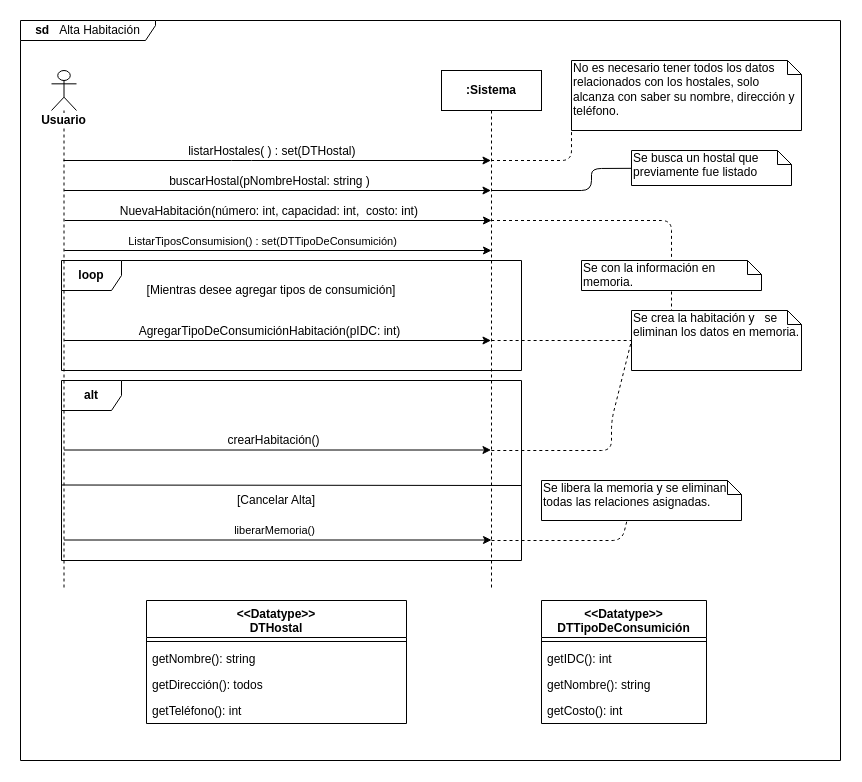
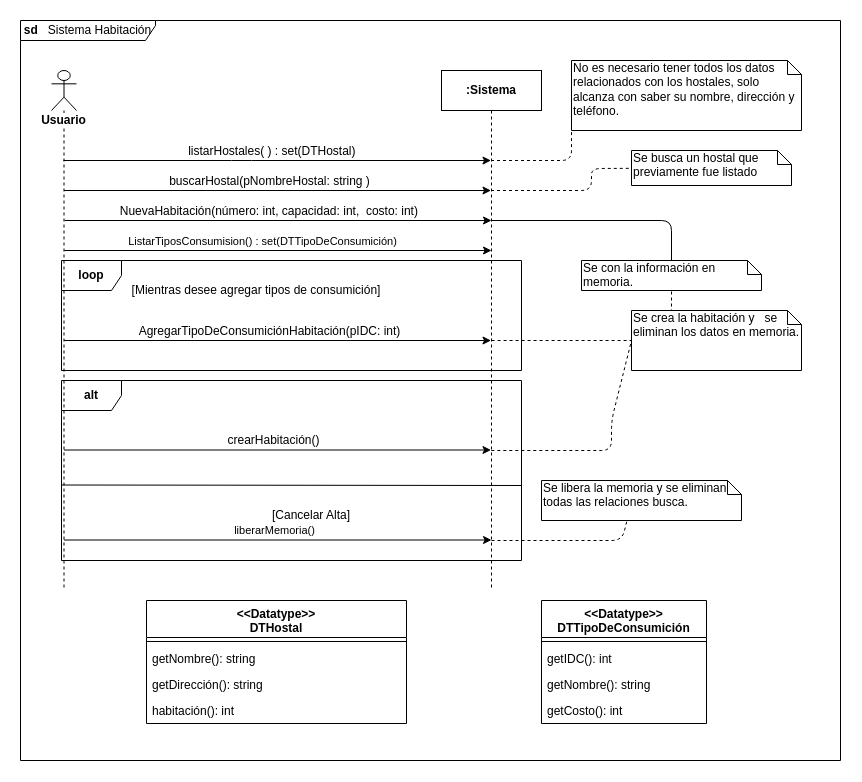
node "sd Alta Habitación": label "sd Alta Habitación" -> "sd Sistema Habitación"
edge "Se busca un hostal que previamente fue listado" -- ":Sistema": style solid -> dashed
edge "Se con la información en memoria." -- ":Sistema": style dashed -> solid
node "[Mientras desee agregar tipos de consumición]": moved (272, 291) -> (257, 291)
node "Se libera la memoria y se eliminan todas las relaciones asignadas.": label "Se libera la memoria y se eliminan todas las relaciones asignadas." -> "Se libera la memoria y se eliminan todas las relaciones busca."
node "[Cancelar Alta]": moved (277, 501) -> (312, 516)
node "getDirección(): todos": label "getDirección(): todos" -> "getDirección(): string"
node "getTeléfono(): int": label "getTeléfono(): int" -> "habitación(): int"
